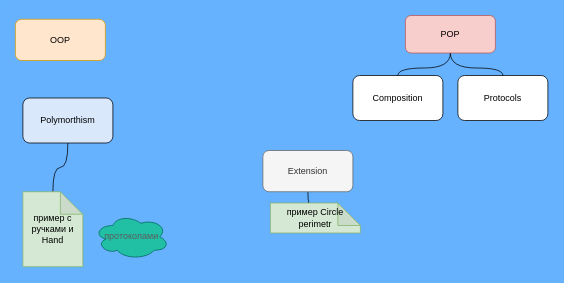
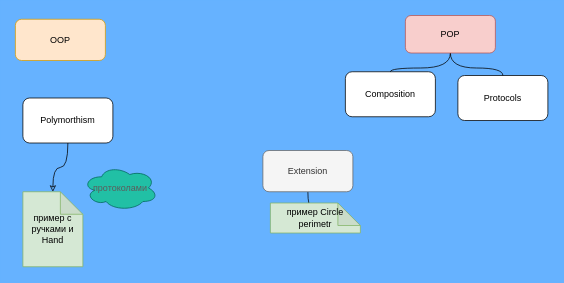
node "Composition": moved (398, 98) -> (390, 94)
node "Polymorthism": fillcolor #dae8fc -> #ffffff
edge "Polymorthism" -- "пример с ручками и Hand": arrowhead none -> classic
node "протоколами": moved (132, 237) -> (120, 188)
